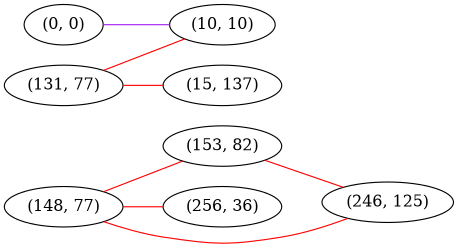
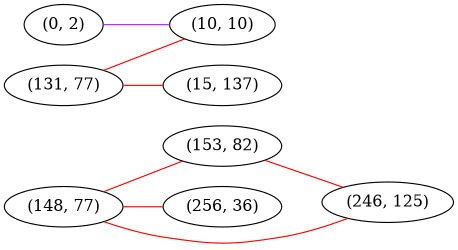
node "(0, 0)": label "(0, 0)" -> "(0, 2)"
